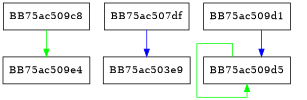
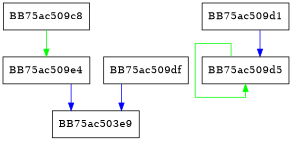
node "BB75ac507df": label "BB75ac507df" -> "BB75ac509df"
edge "BB75ac509e4" -> "BB75ac503e9": added
